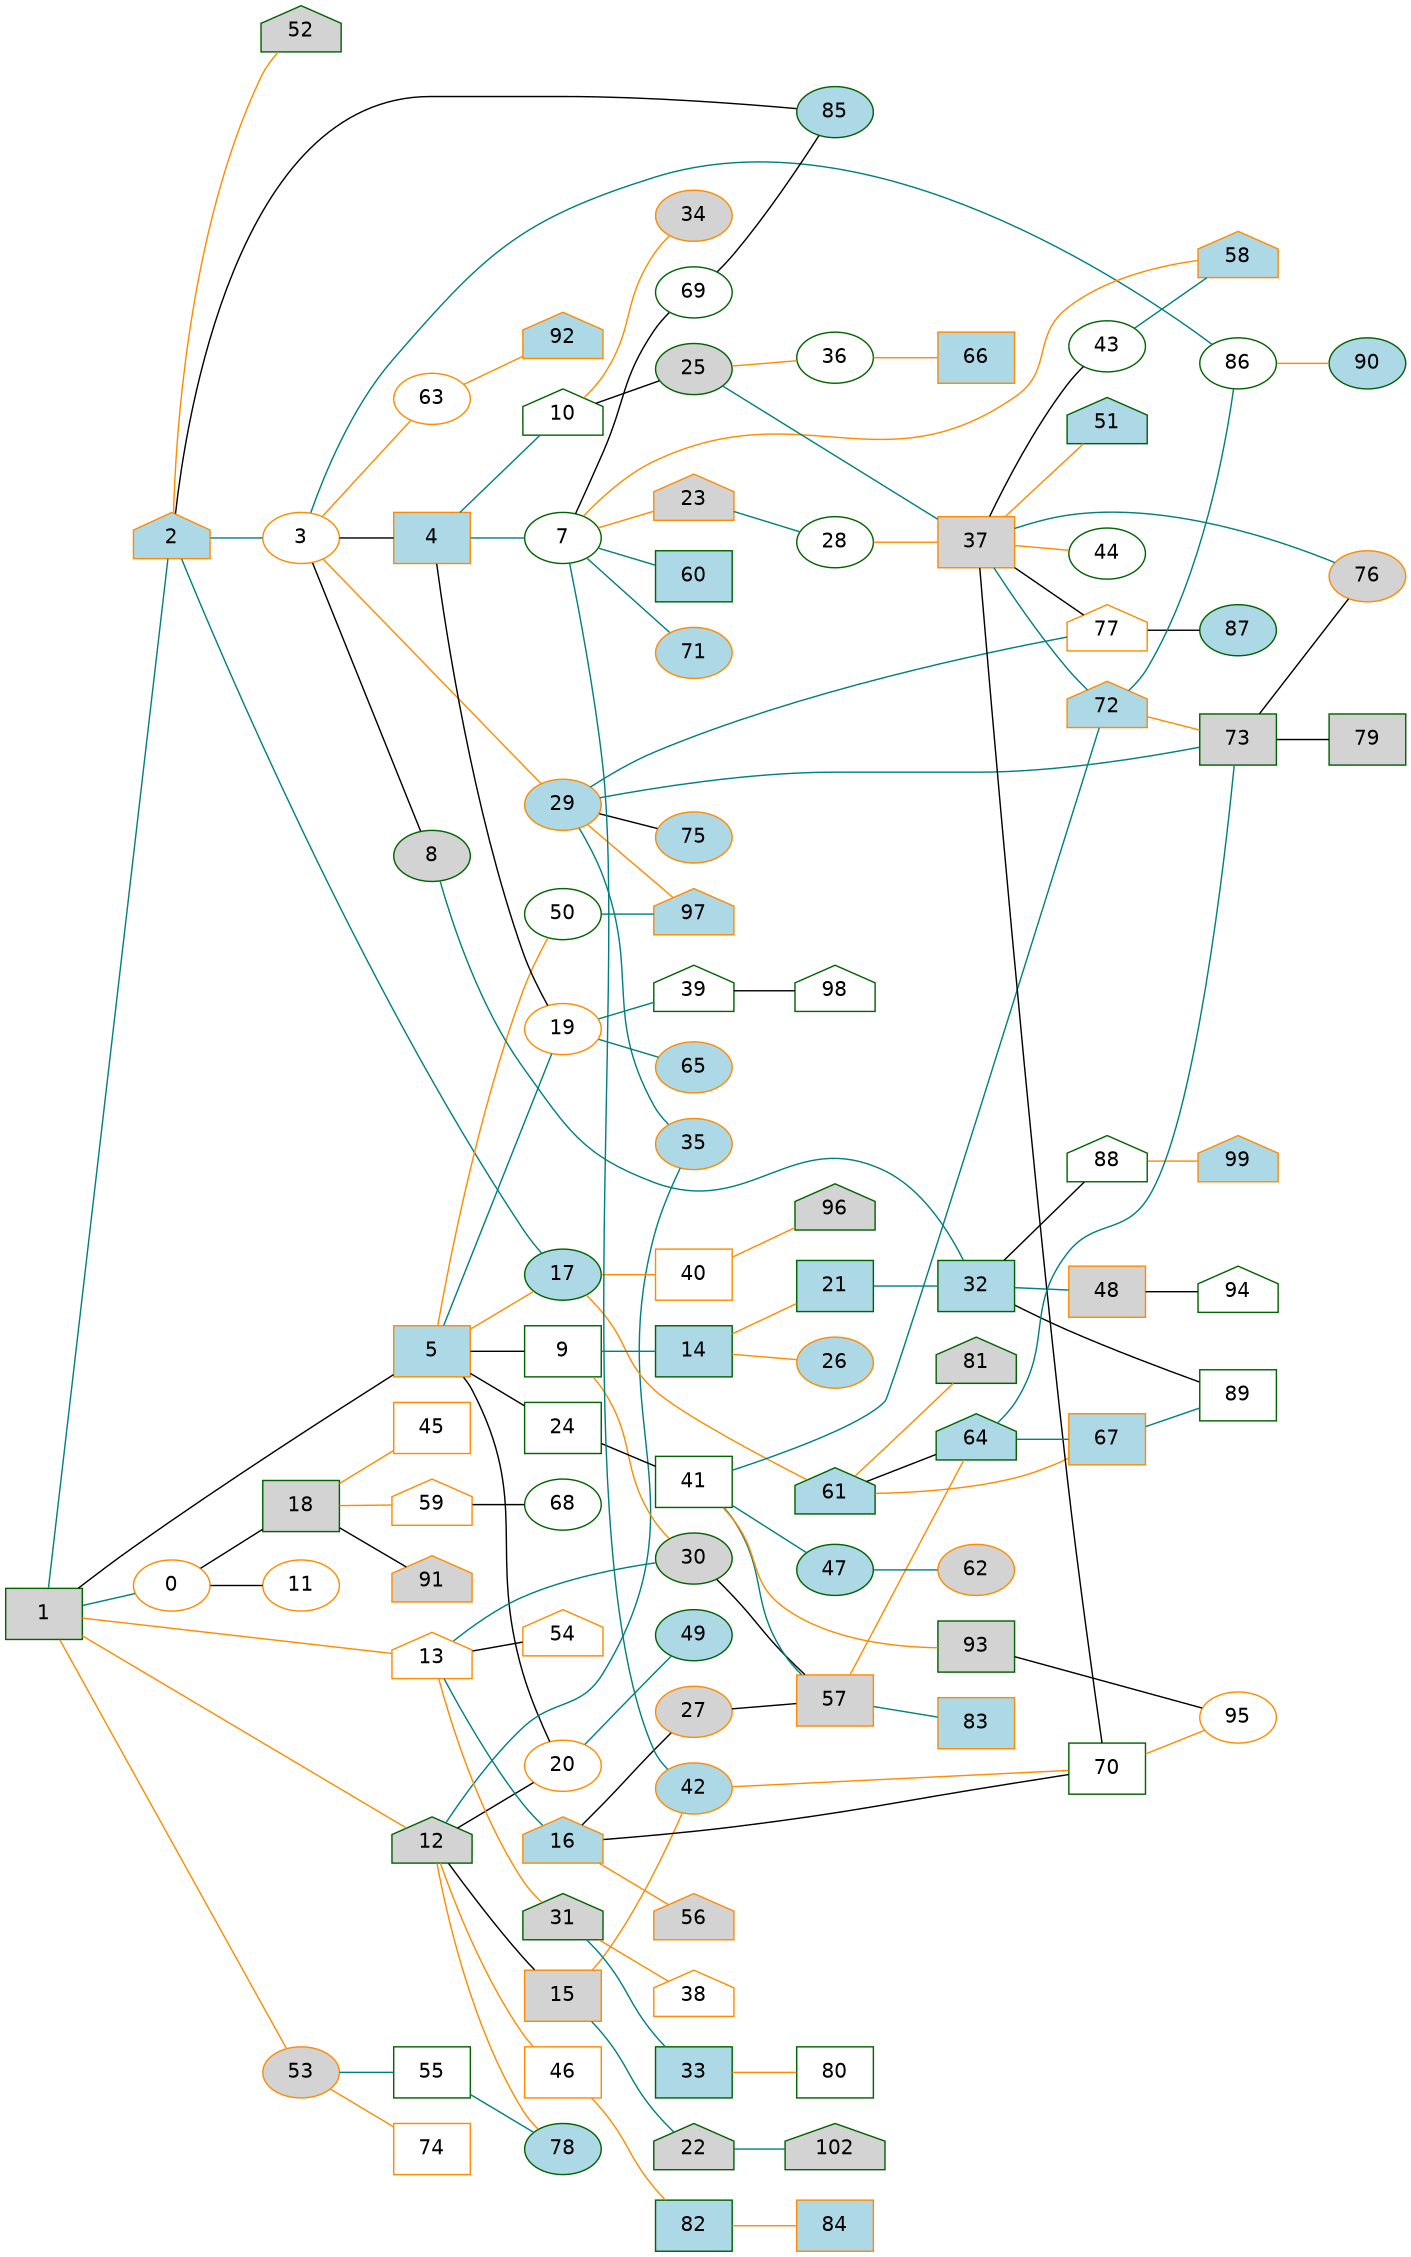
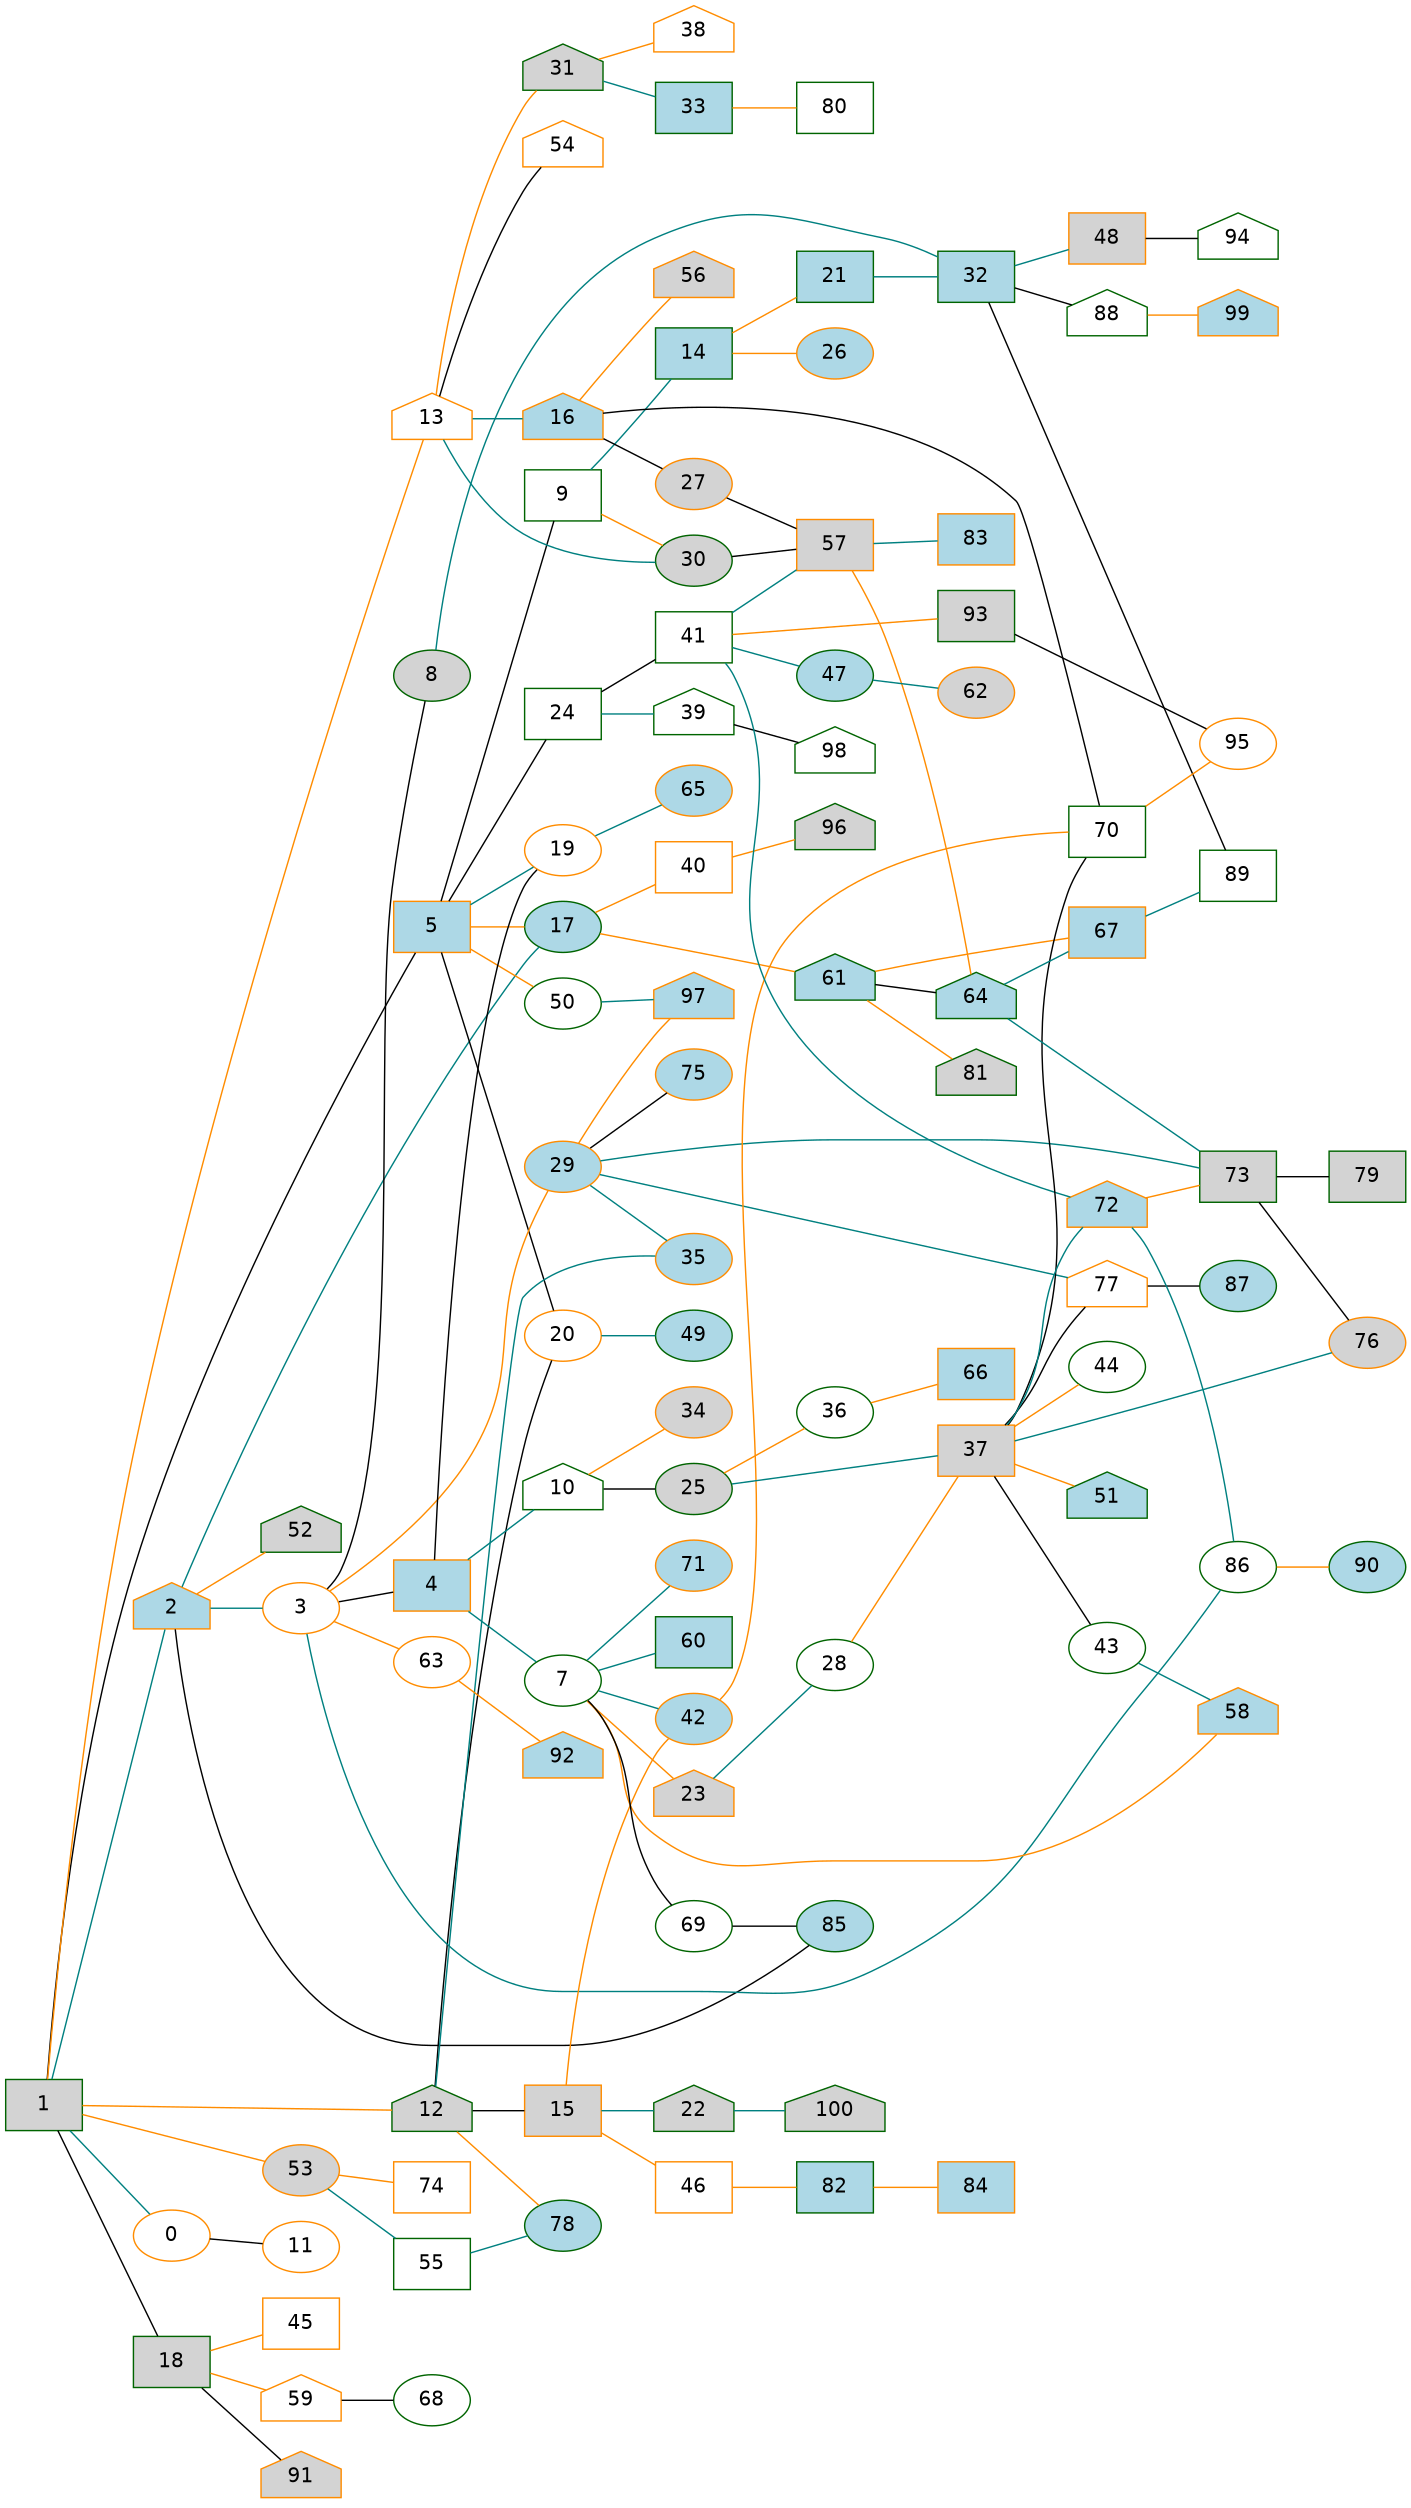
edge "39" -- "19": now "39" -- "24"
edge "18" -- "0": now "18" -- "1"
edge "12" -- "46": now "15" -- "46"
node "102": label "102" -> "100"
